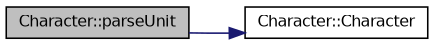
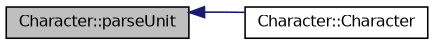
edge "Character::parseUnit" -> "Character::Character": reversed
